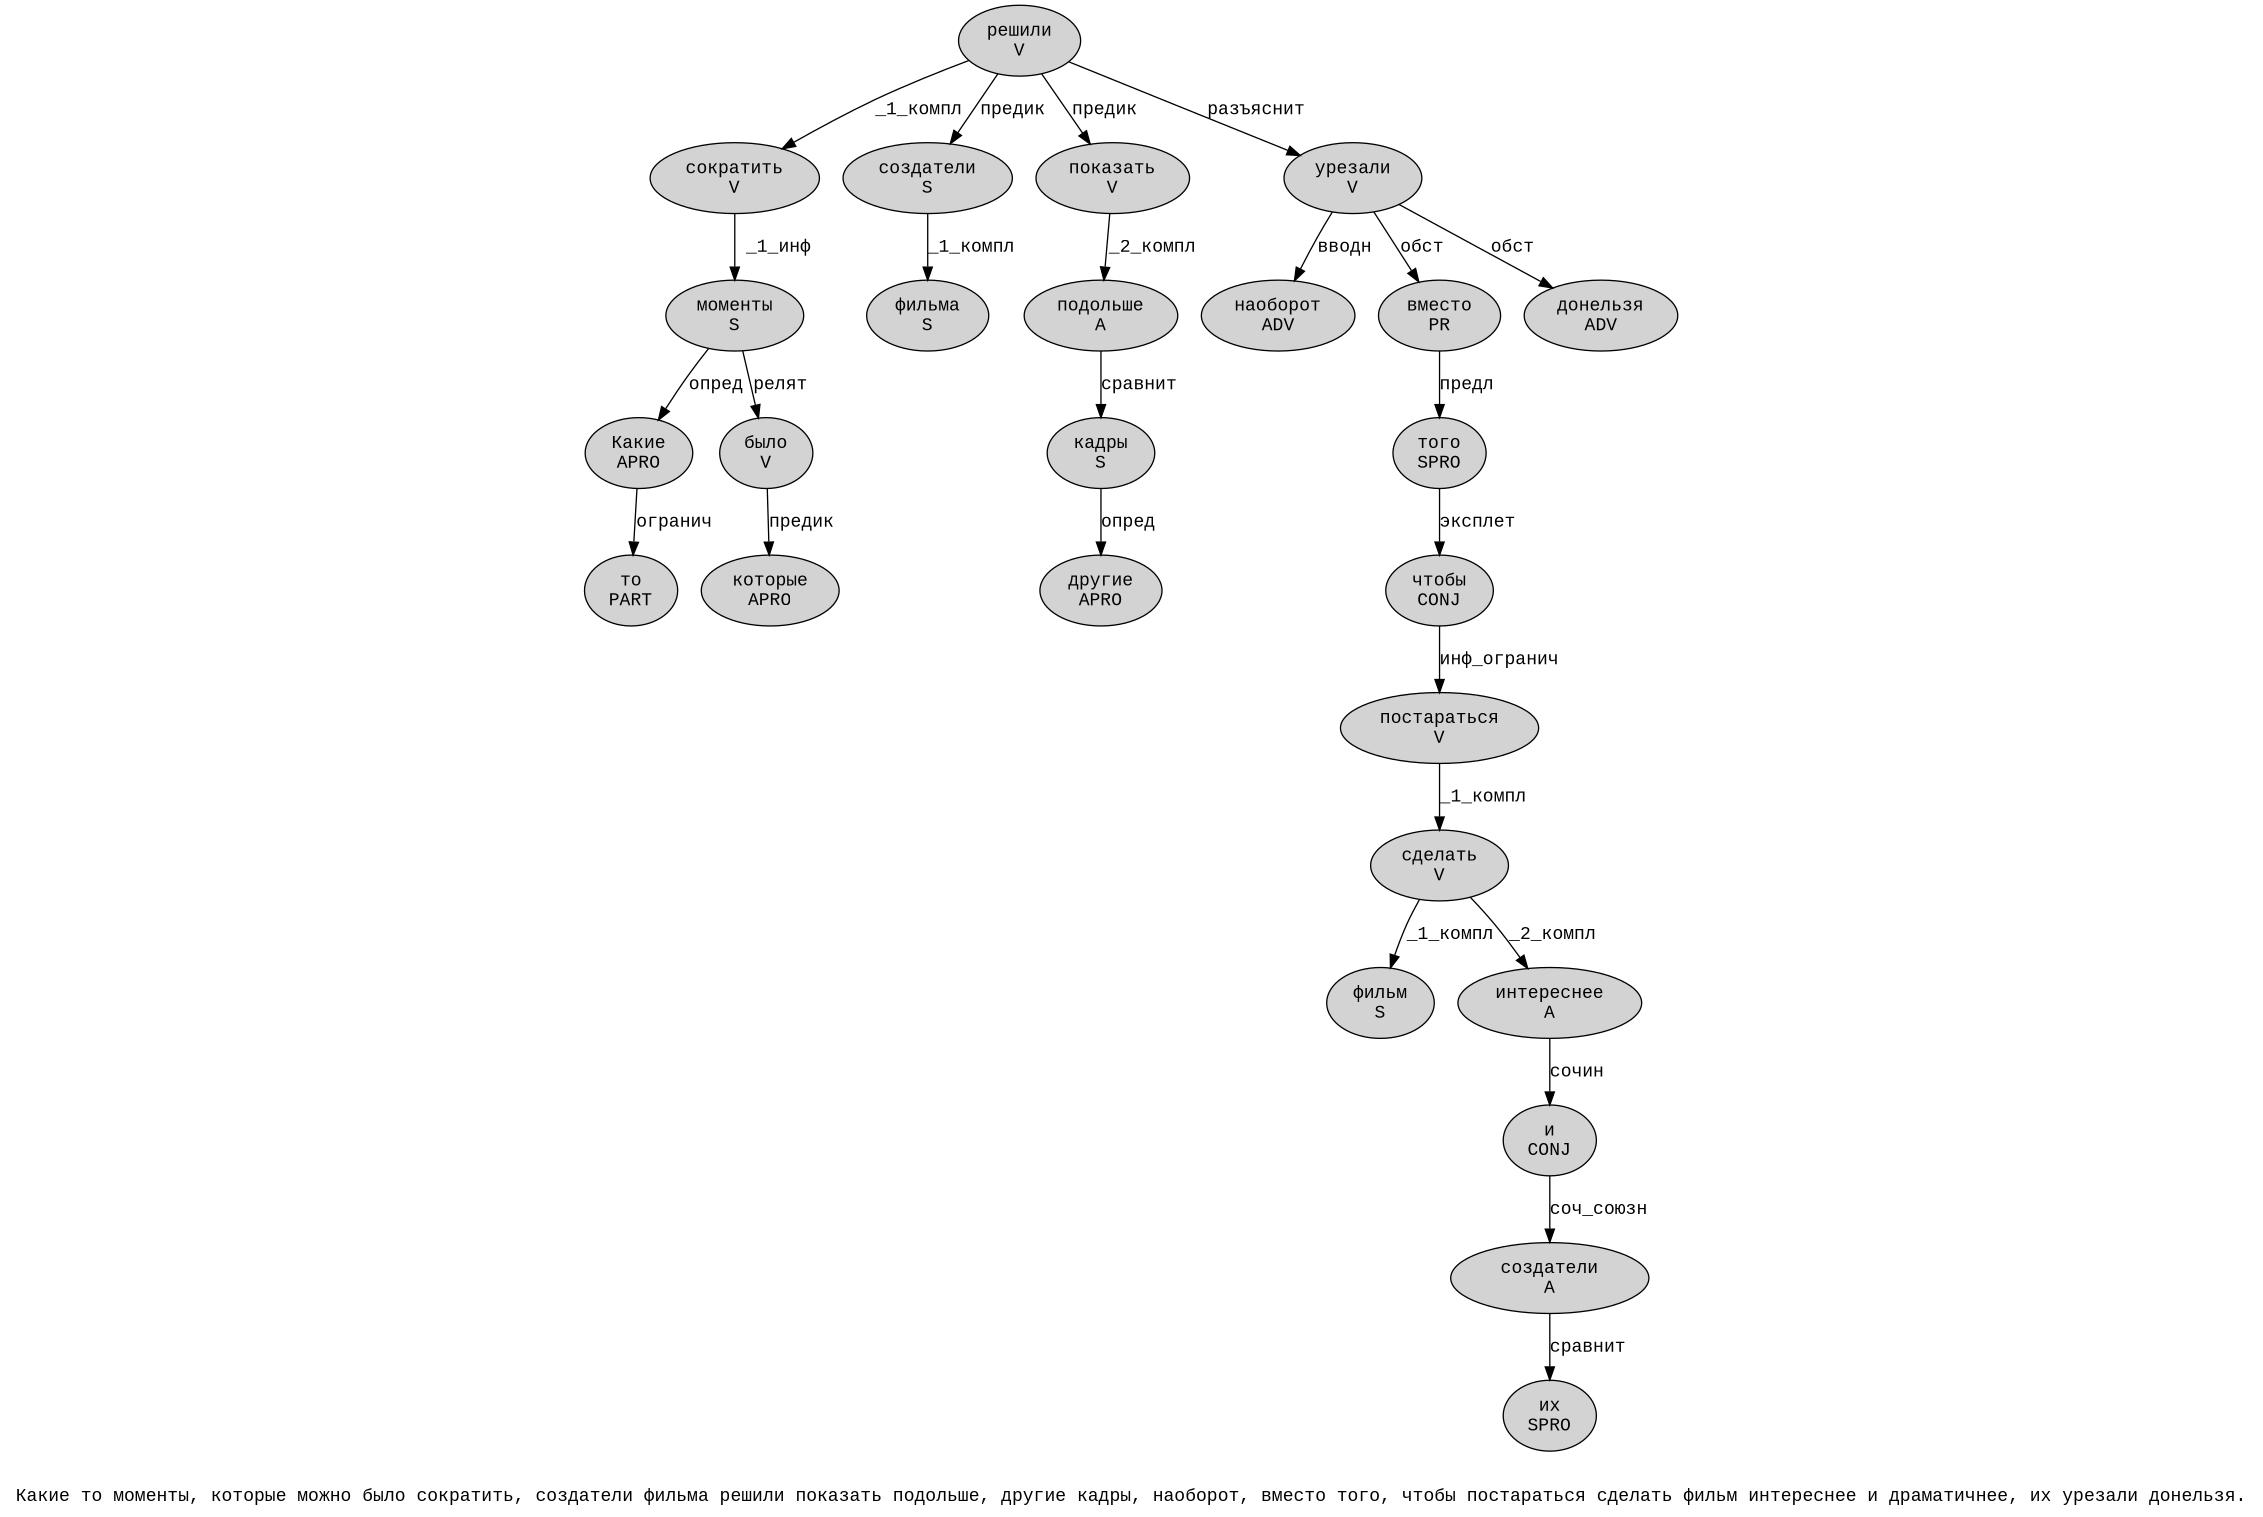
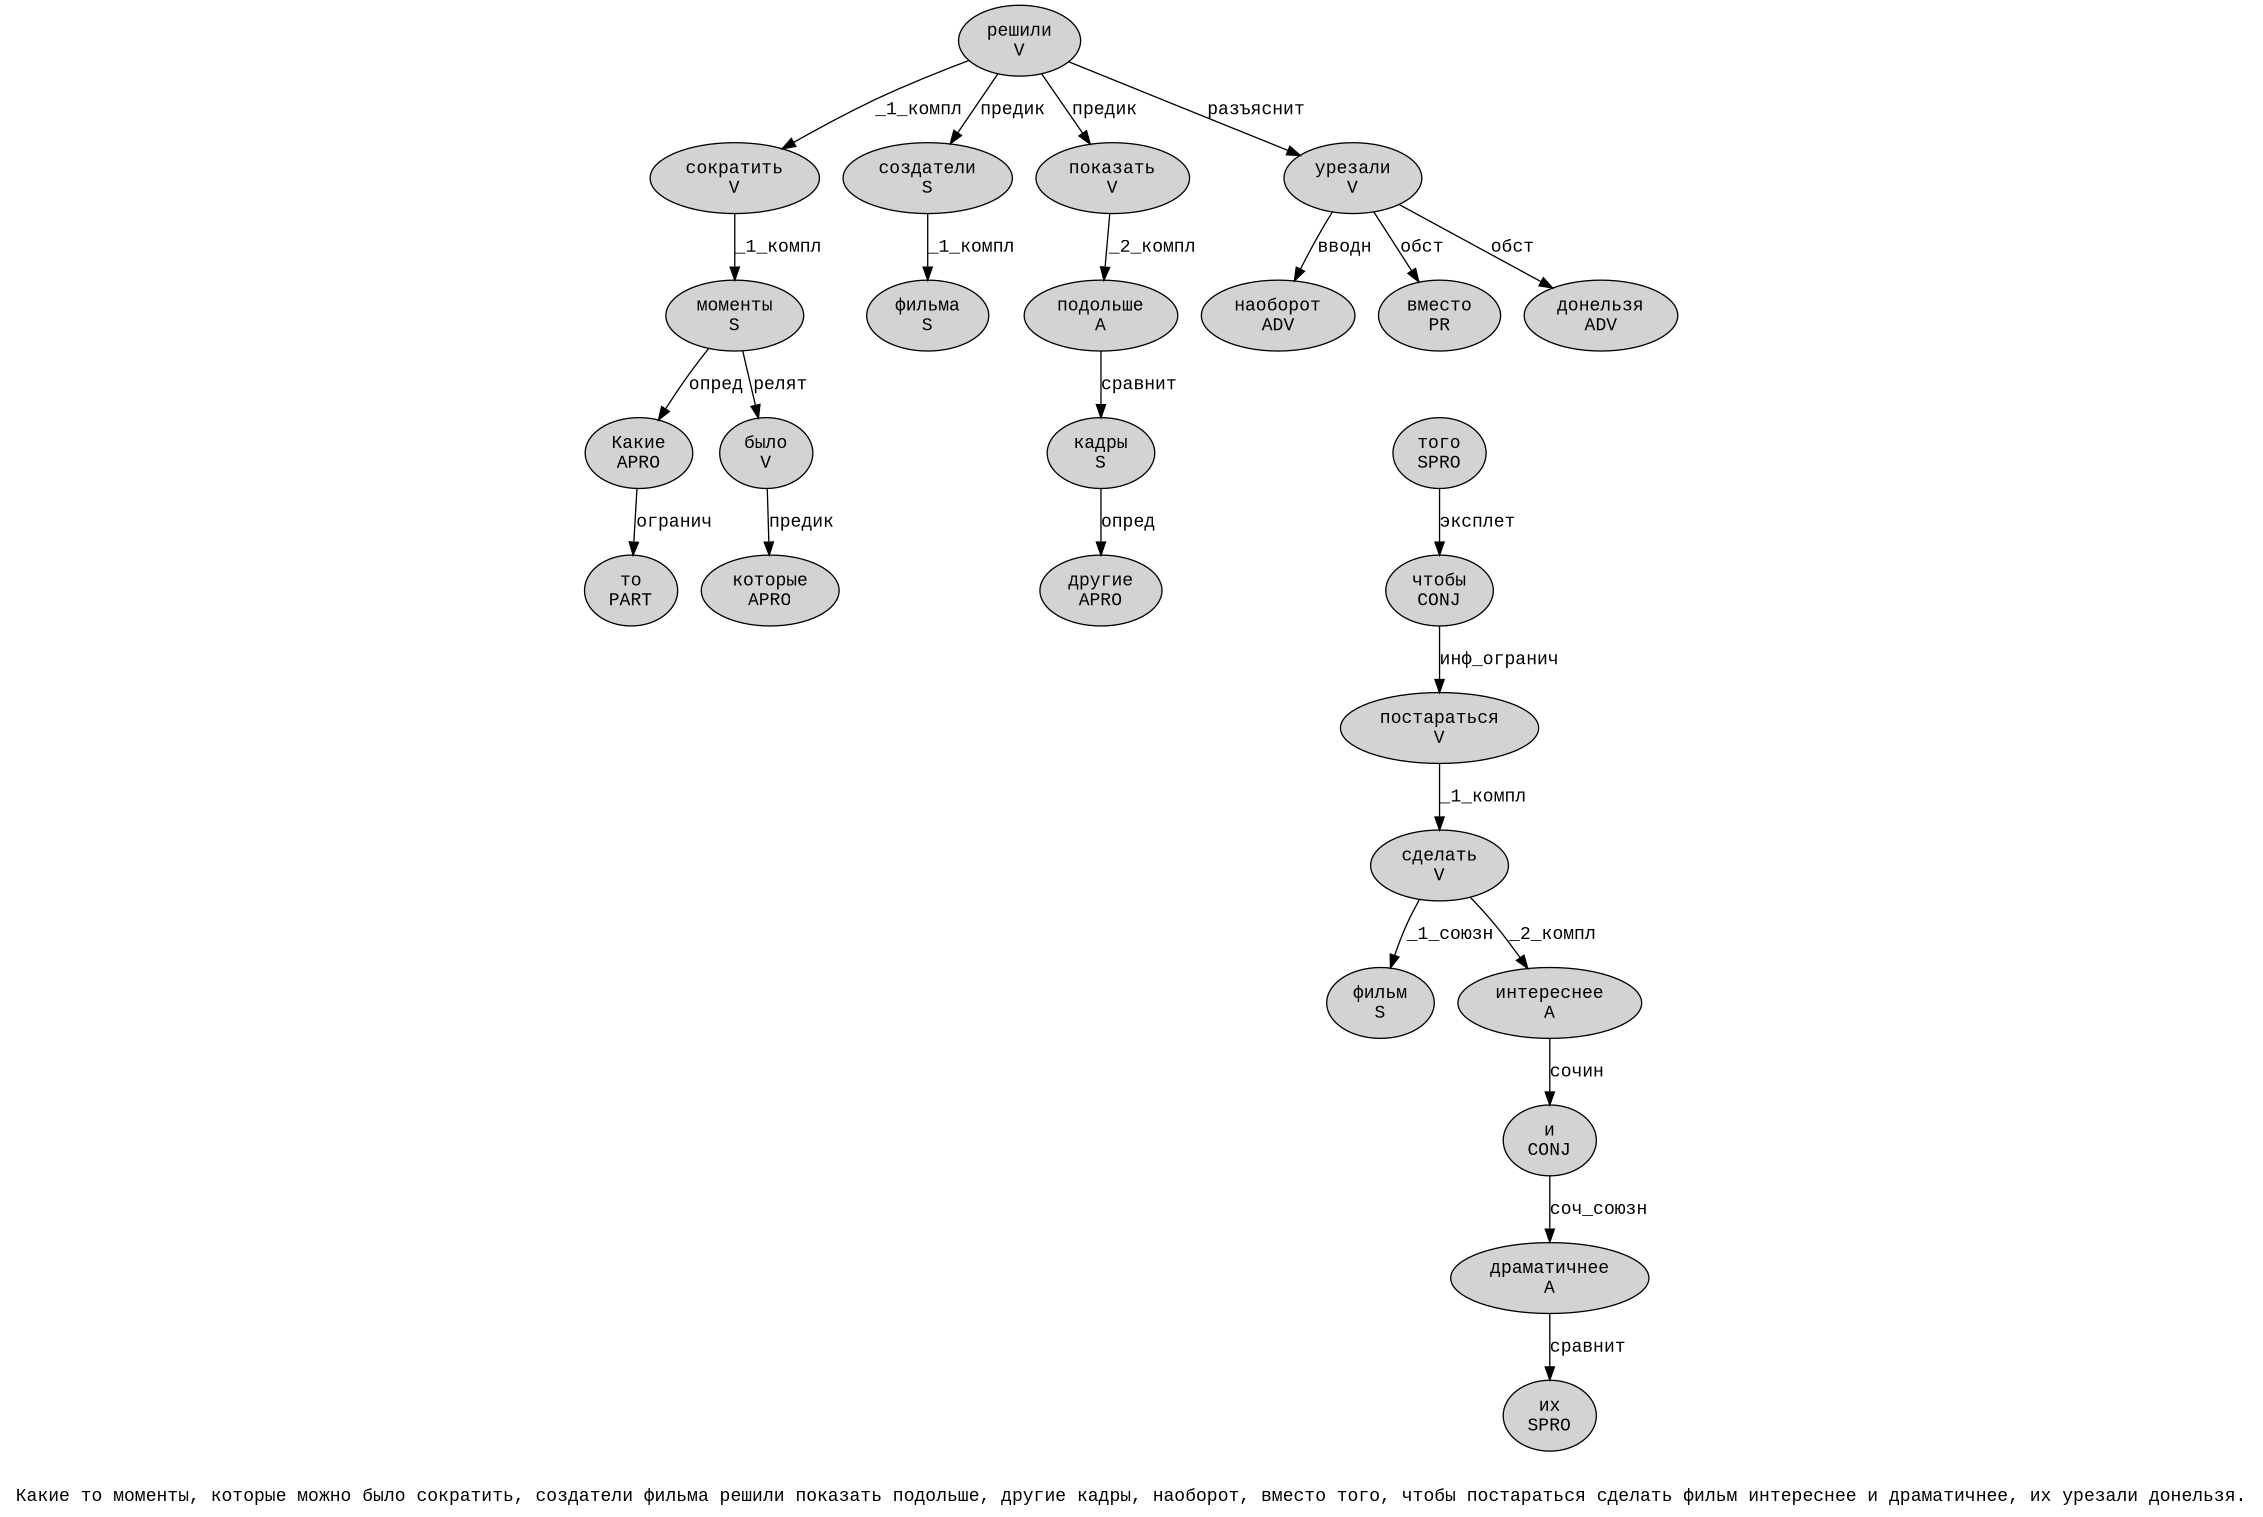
edge "сократить V" -> "моменты S": label "_1_инф" -> "_1_компл"
edge "вместо PR" -> "того SPRO": removed, label "предл"
edge "сделать V" -> "фильм S": label "_1_компл" -> "_1_союзн"
node "создатели A": label "создатели A" -> "драматичнее A"
